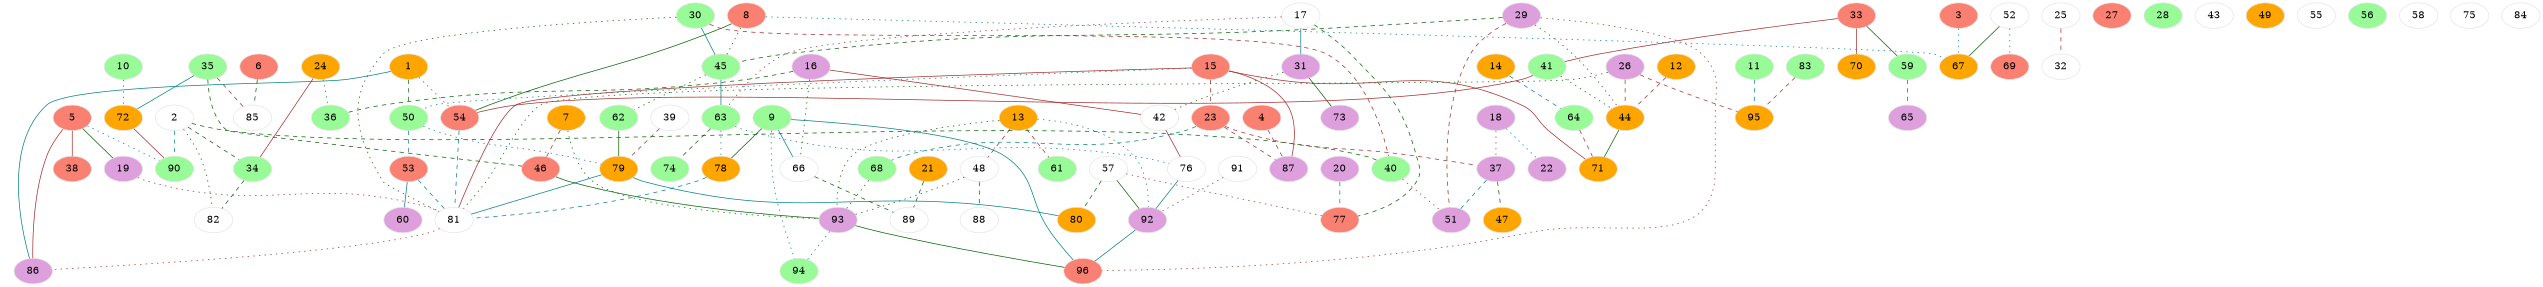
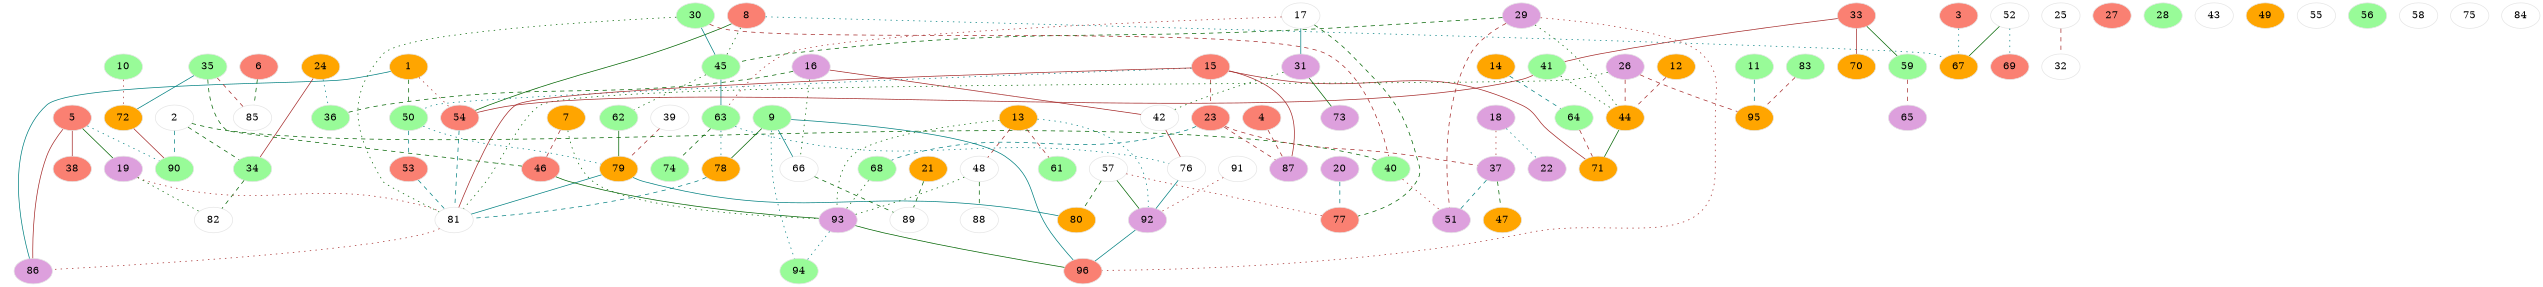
edge "2" -- "82": now "19" -- "82"
node "60": removed
